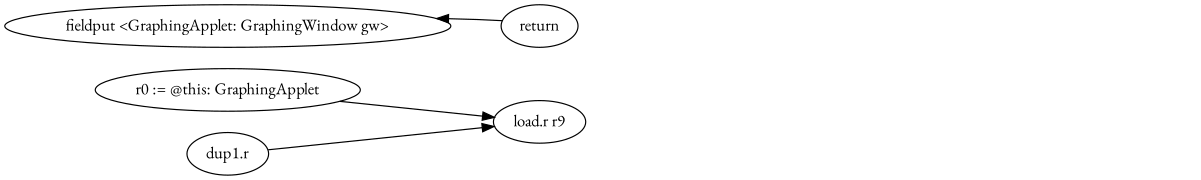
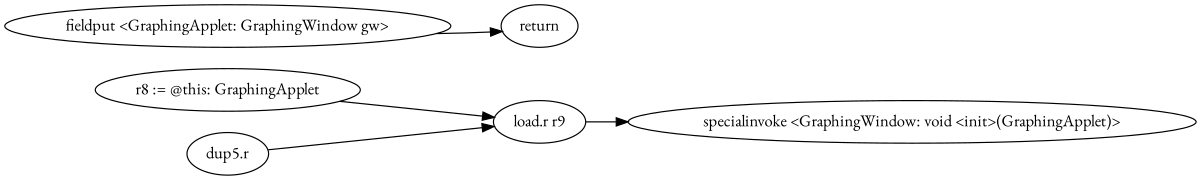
edge "return" -> "fieldput <GraphingApplet: GraphingWindow gw>": reversed
node "r0 := @this: GraphingApplet": label "r0 := @this: GraphingApplet" -> "r8 := @this: GraphingApplet"
node "specialinvoke <GraphingWindow: void <init>(GraphingApplet)>": added
node "dup1.r": label "dup1.r" -> "dup5.r"
